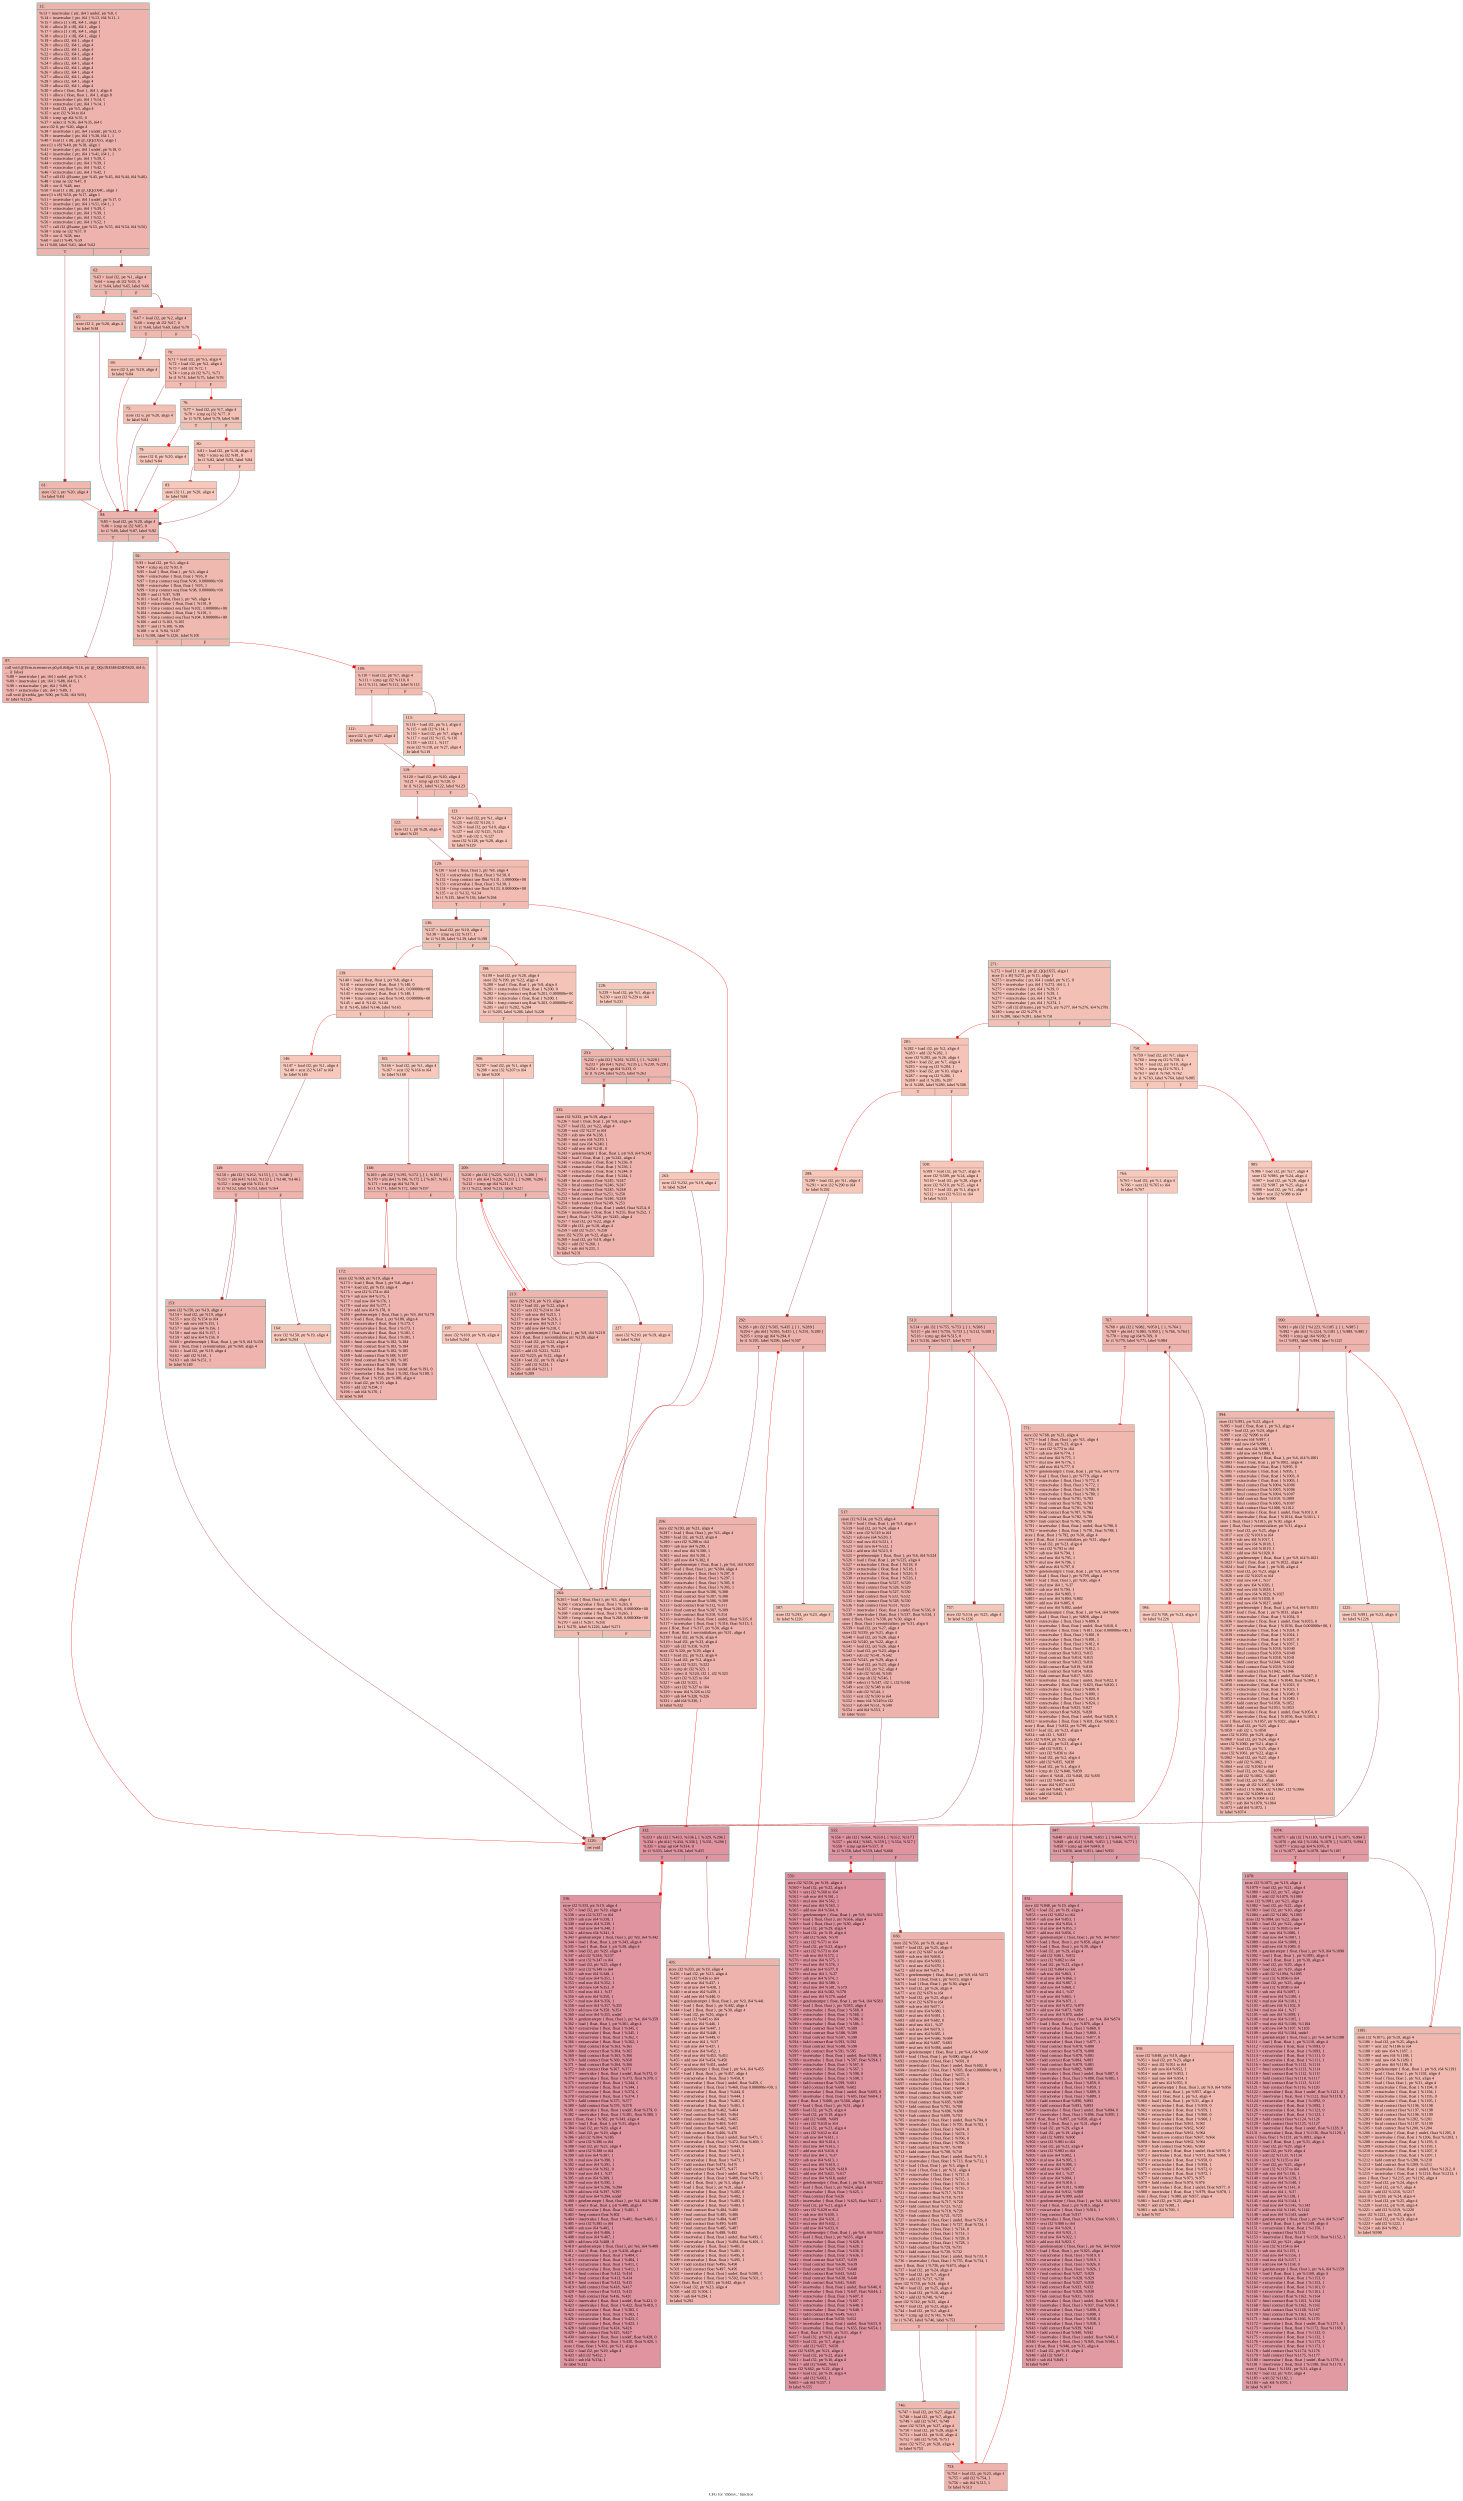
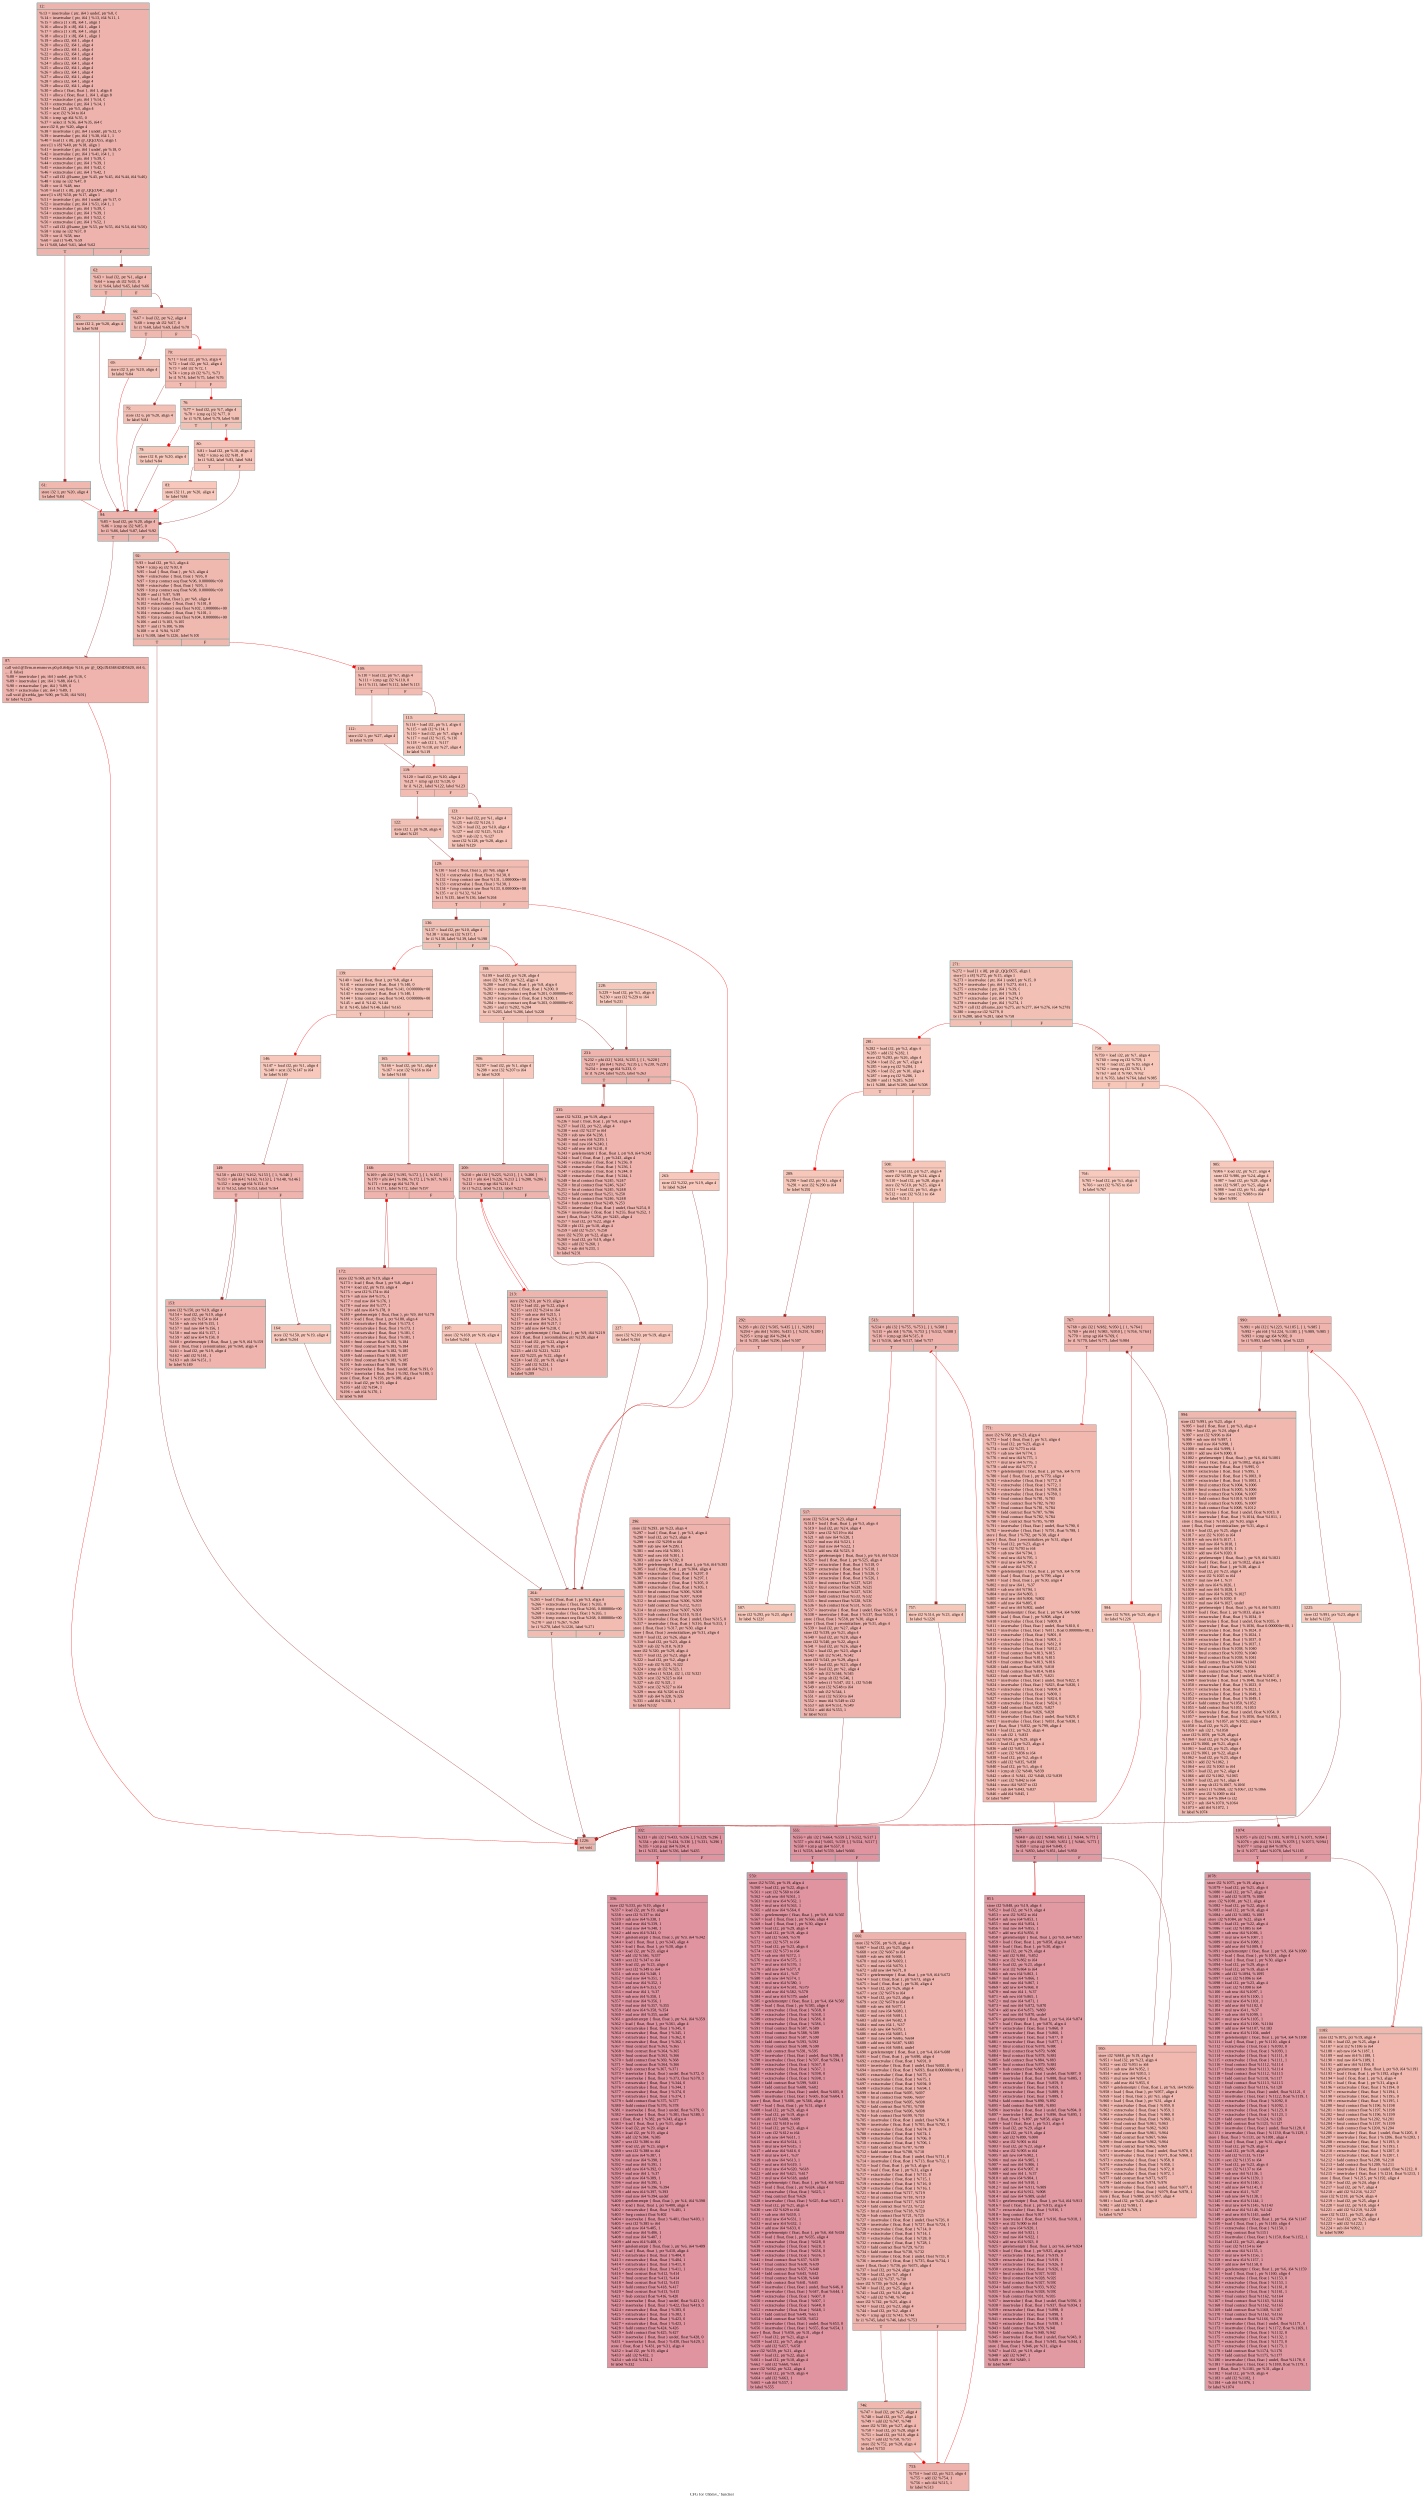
node "435:": removed
node "950:": text "%968 = memmove contract float %967, %966" -> "%968 = fadd contract float %967, %966"
